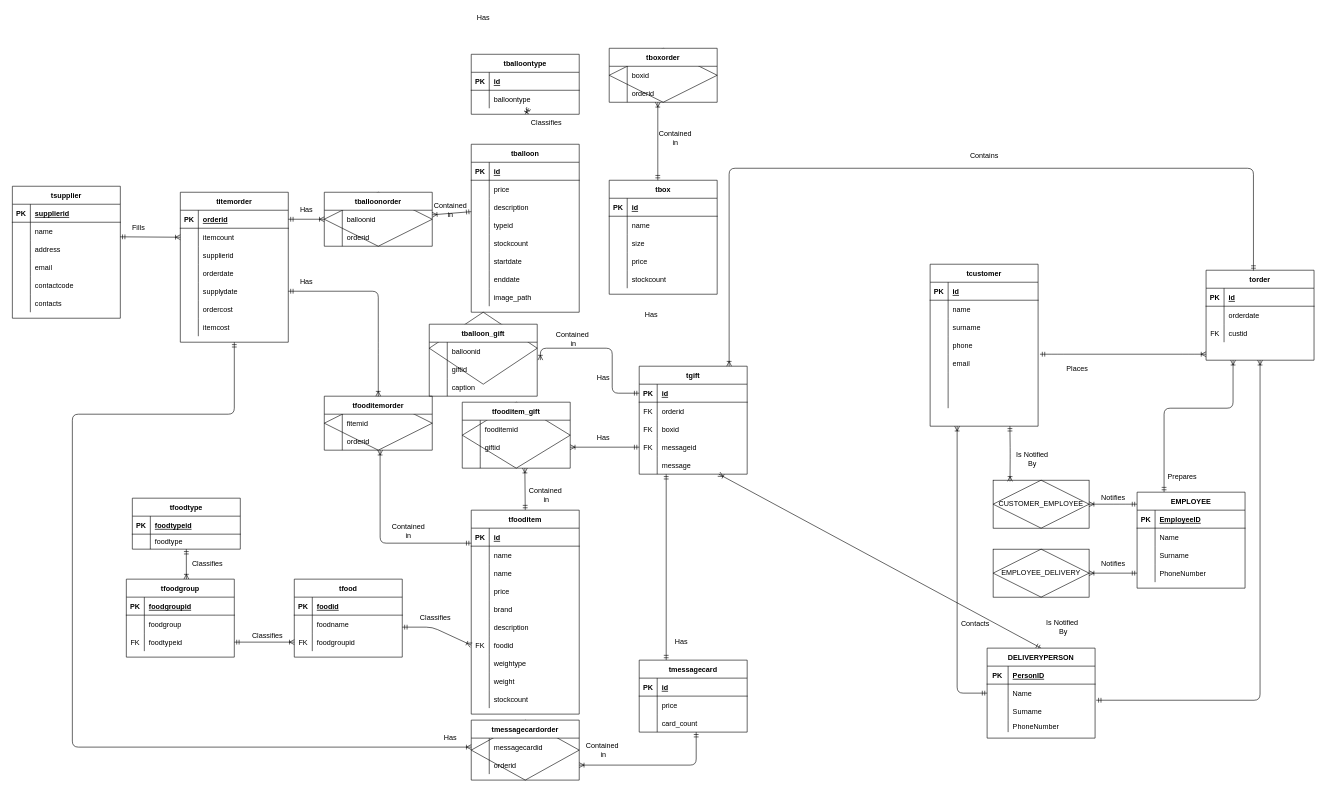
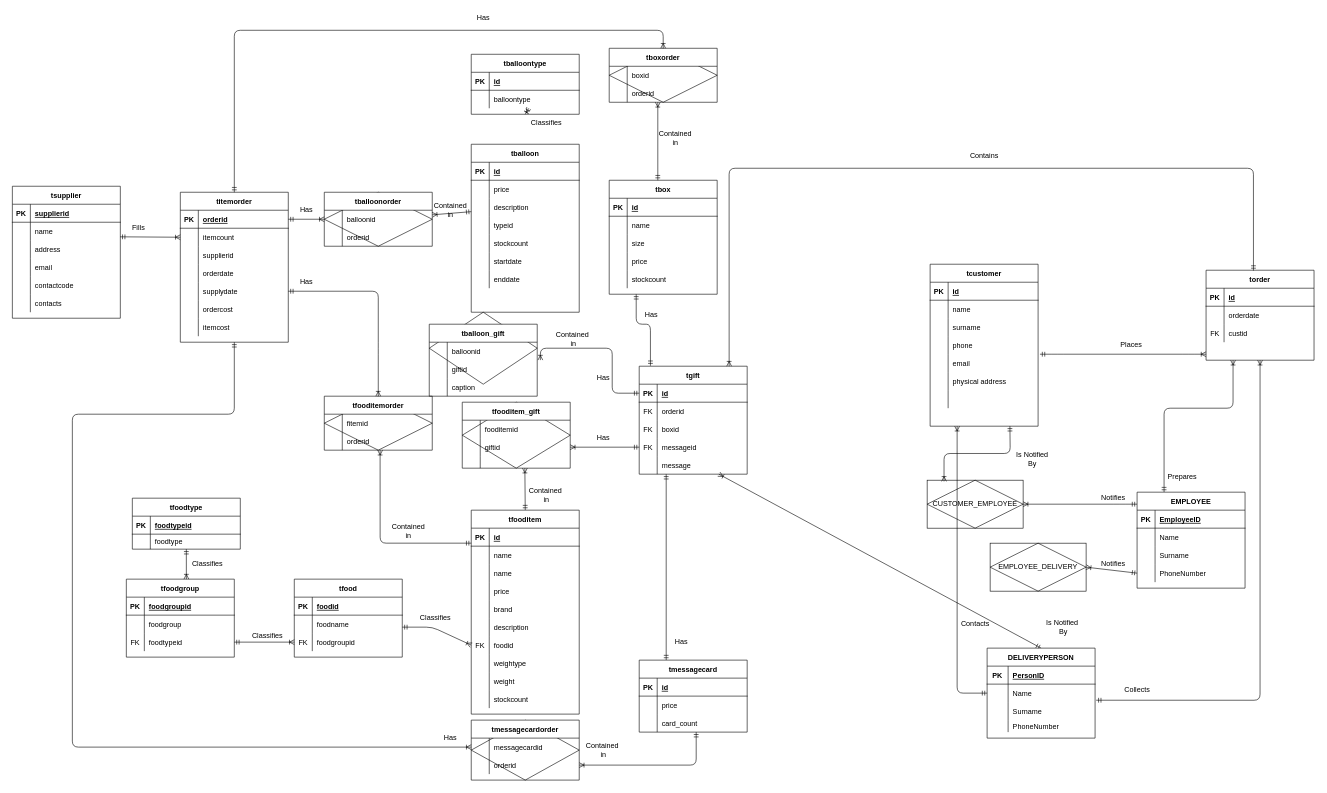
edge "tboxorder" -- "titemorder": added
node "image_path": removed
edge "tbox" -- "tgift": added
node "Places": moved (1077, 369) -> (1131, 345)
node "physical address": added
node "CUSTOMER_EMPLOYEE": moved (1041, 504) -> (975, 504)
node "EMPLOYEE_DELIVERY": moved (1041, 573) -> (1038, 567)
node "Collects": added
